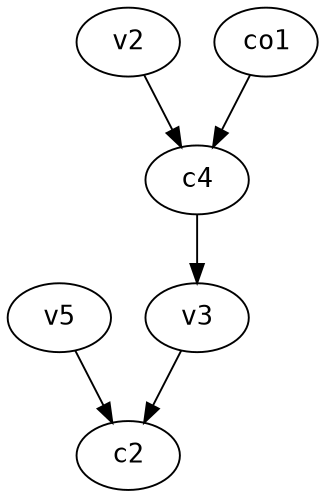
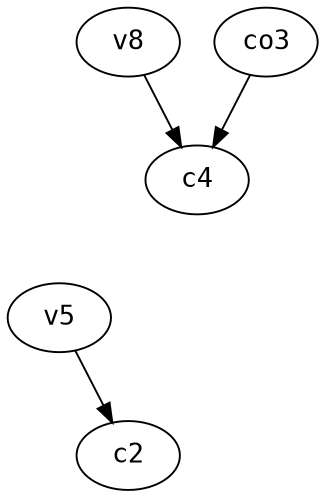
node "v2": label "v2" -> "v8"
node "co1": label "co1" -> "co3"
node "v3": removed
